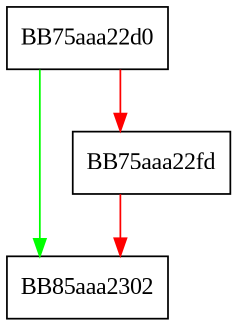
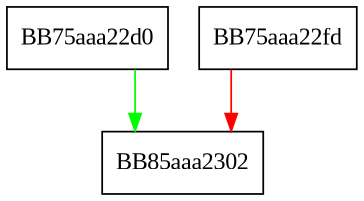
edge "BB75aaa22d0" -> "BB75aaa22fd": removed
